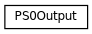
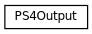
node "PS0Output": label "PS0Output" -> "PS4Output"
